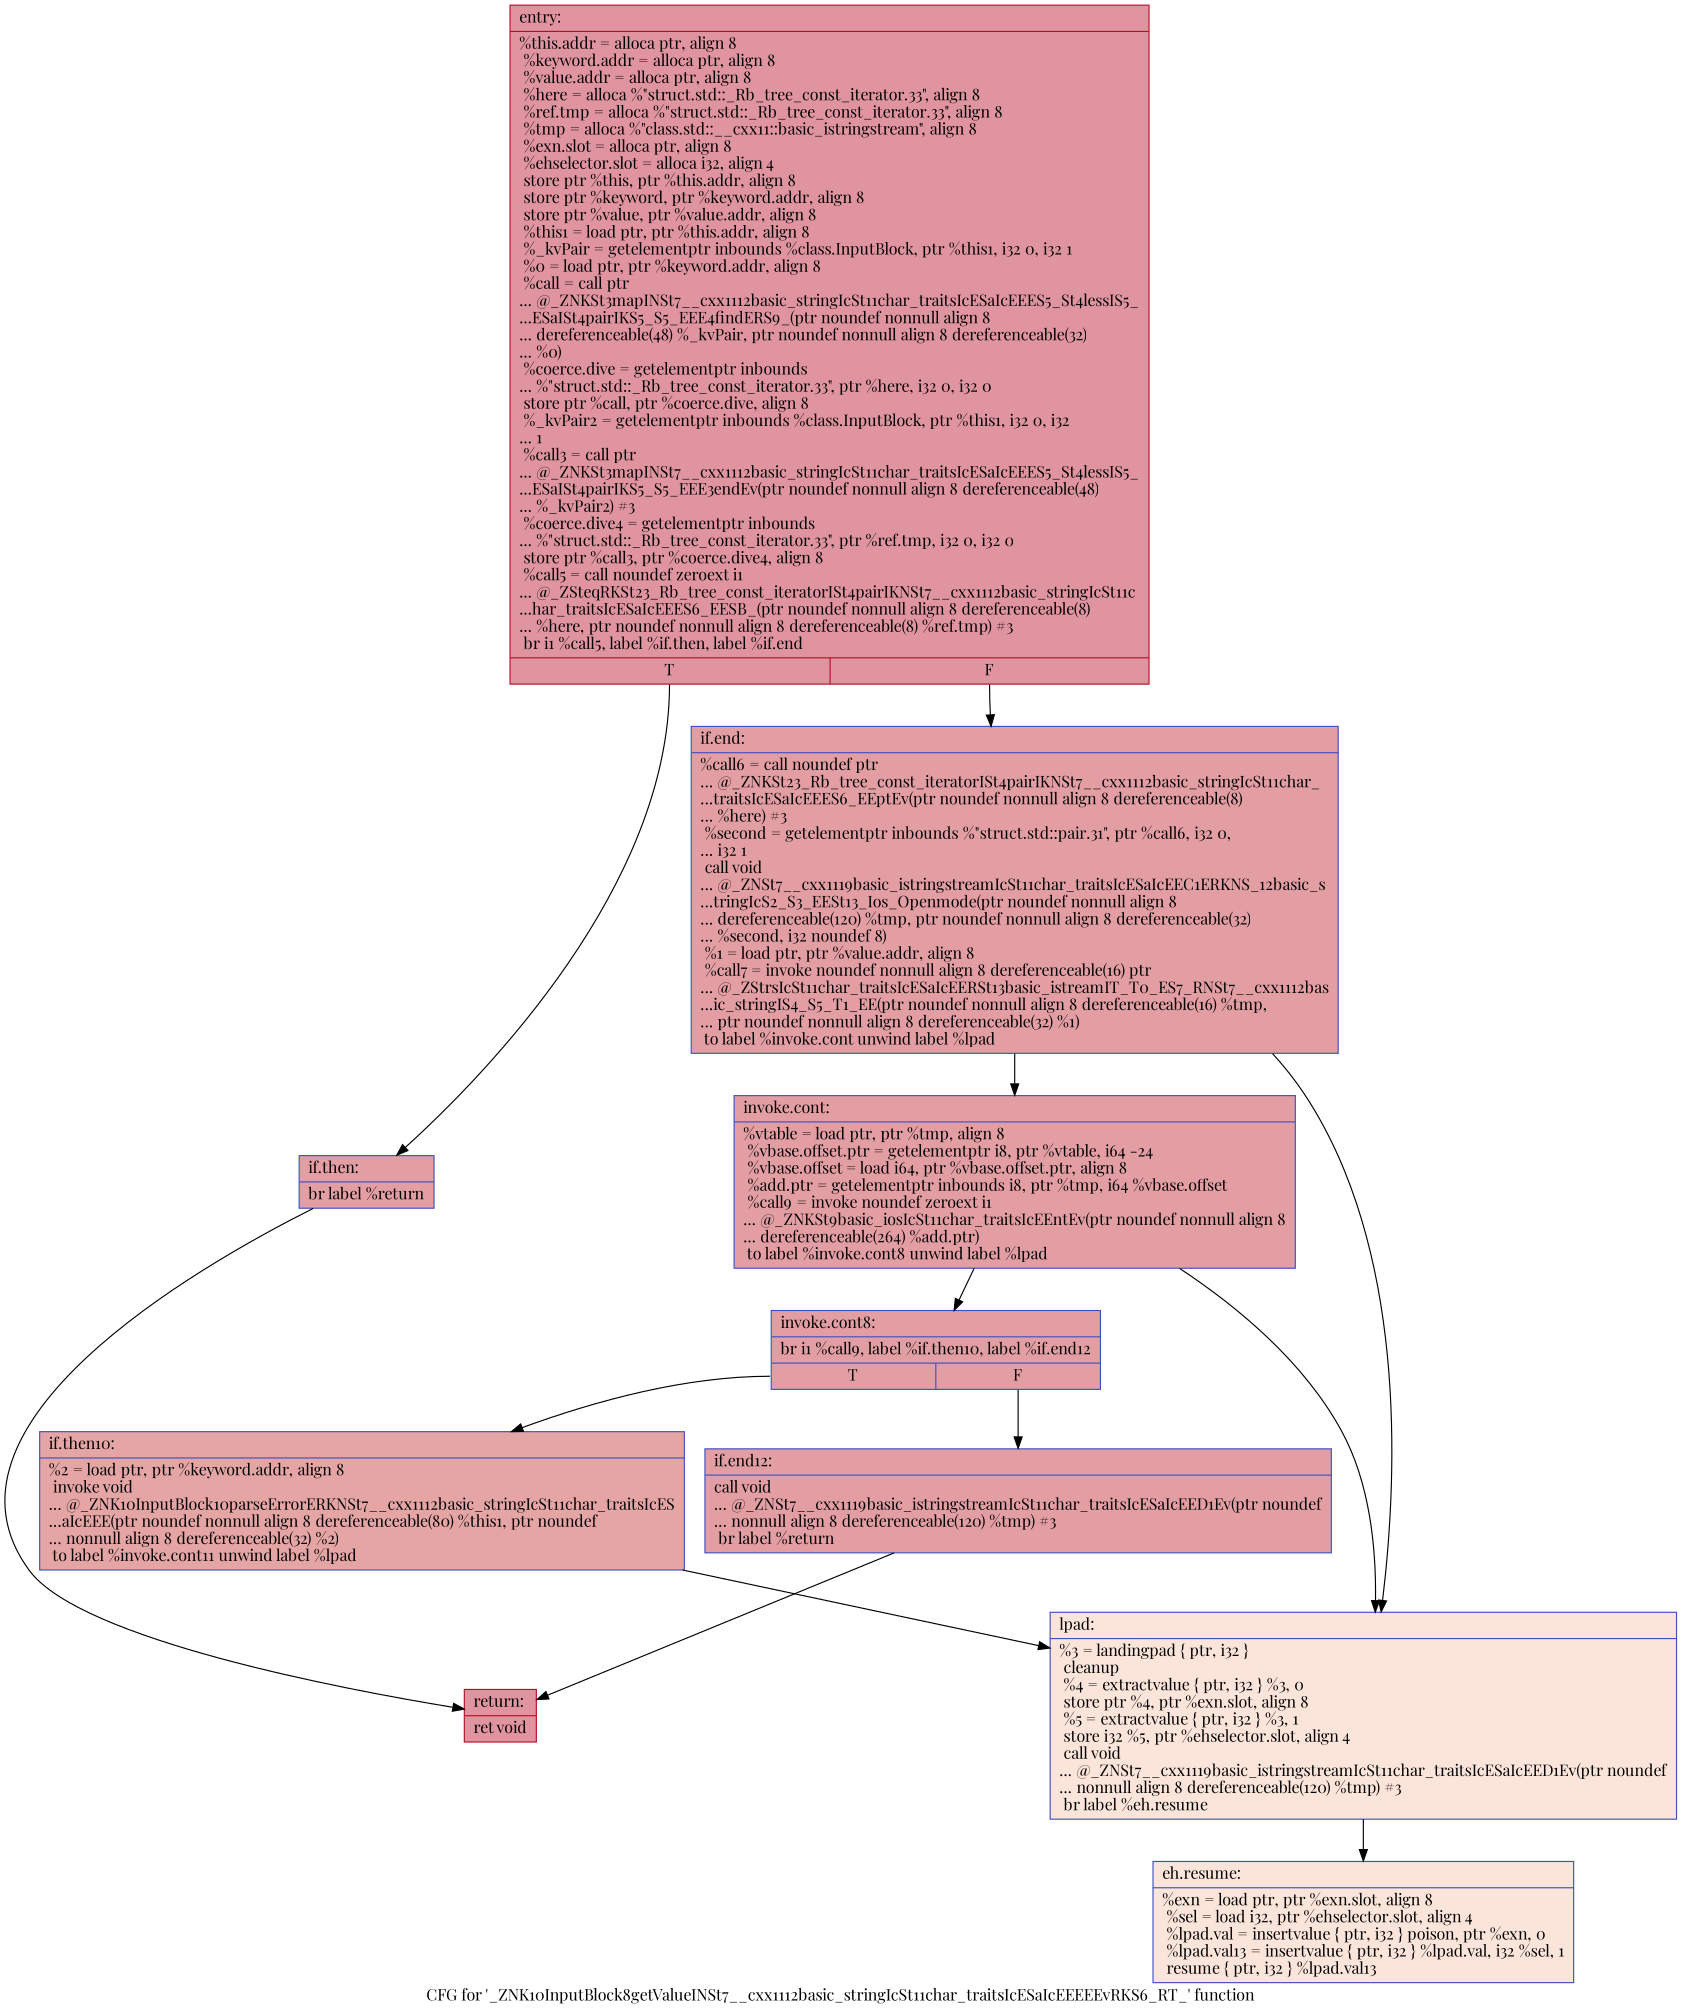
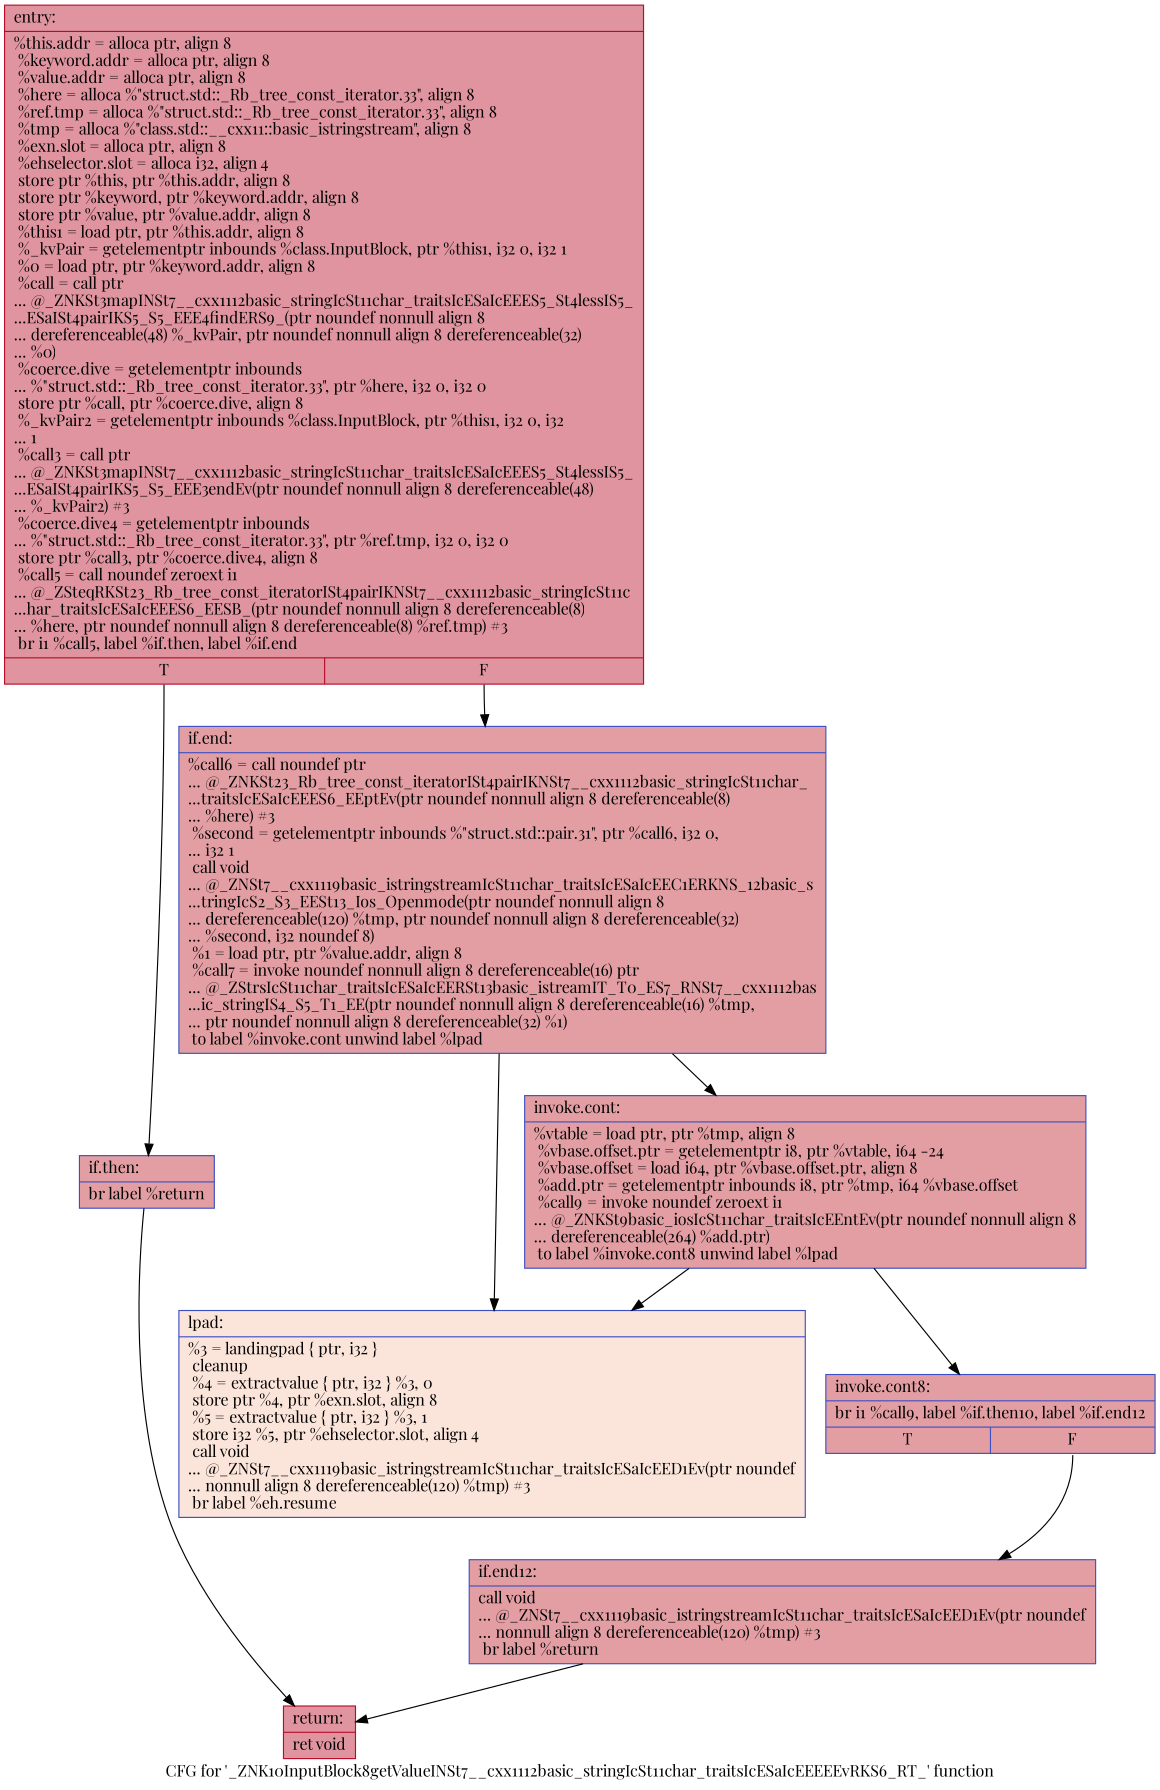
node "if.then10:": removed
node "eh.resume:": removed
